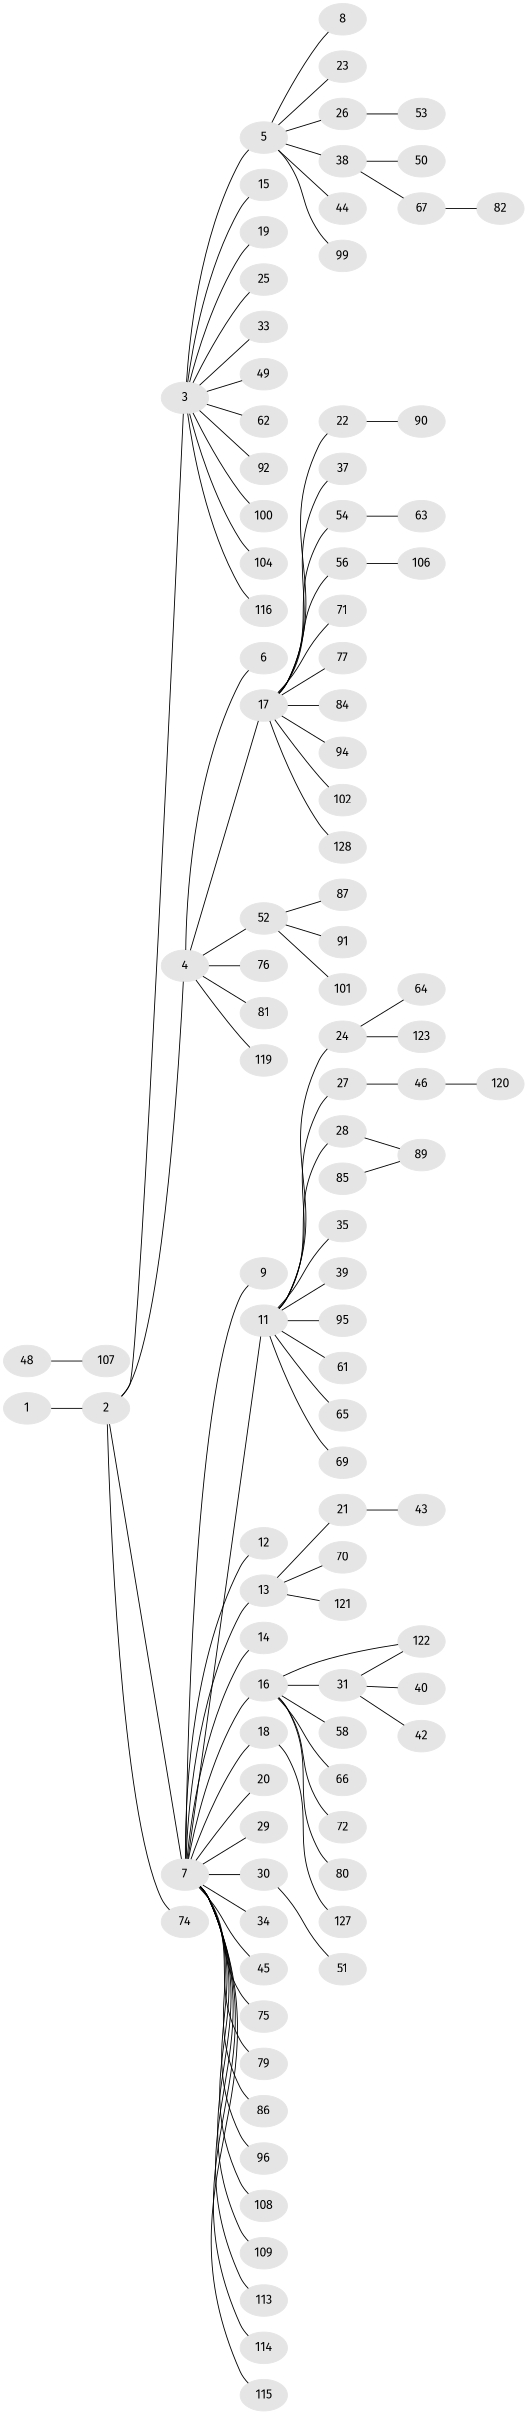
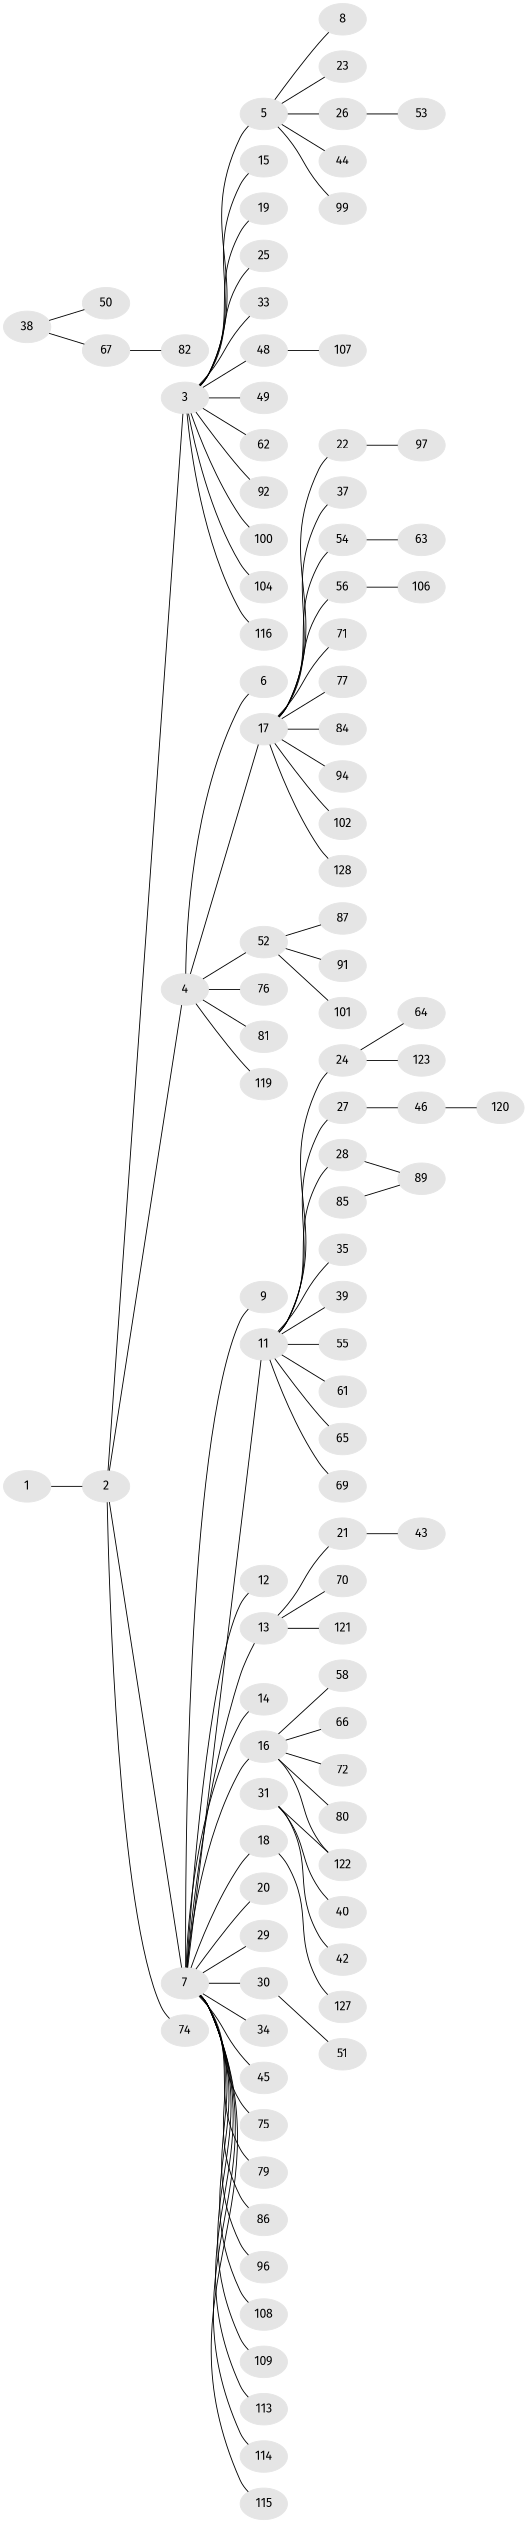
edge "5" -- "38": removed
edge "48" -- "3": added
node "90": label "90" -> "97"
node "95": label "95" -> "55"
edge "16" -- "31": removed
